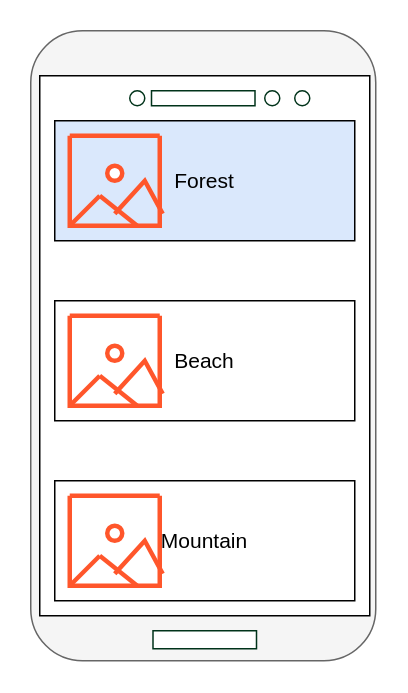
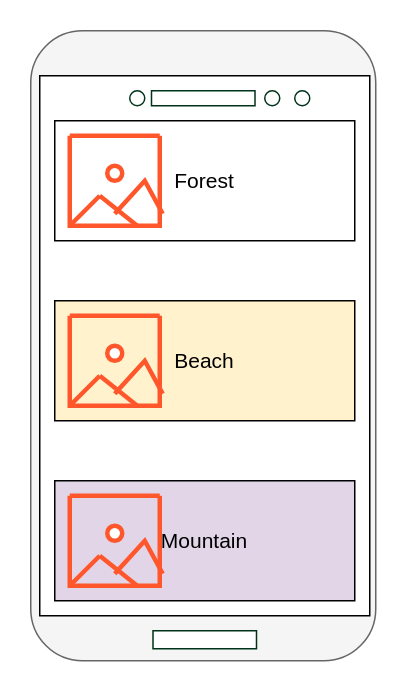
node "Forest": fillcolor #dae8fc -> #ffffff
node "Beach": fillcolor #ffffff -> #fff2cc
node "Mountain": fillcolor #ffffff -> #e1d5e7
